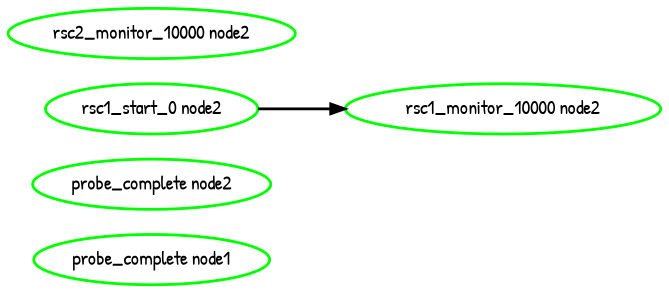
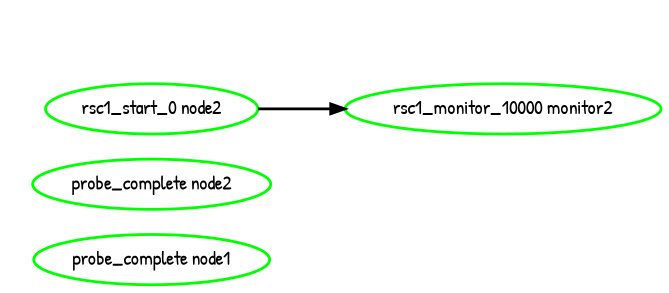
node "rsc2_monitor_10000 node2": removed
node "rsc1_monitor_10000 node2": label "rsc1_monitor_10000 node2" -> "rsc1_monitor_10000 monitor2"
